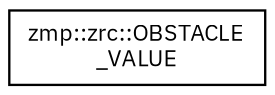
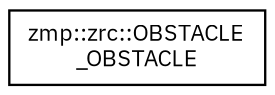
node "zmp::zrc::OBSTACLE _VALUE": label "zmp::zrc::OBSTACLE _VALUE" -> "zmp::zrc::OBSTACLE _OBSTACLE"
